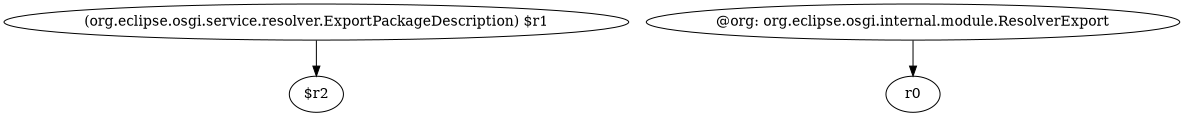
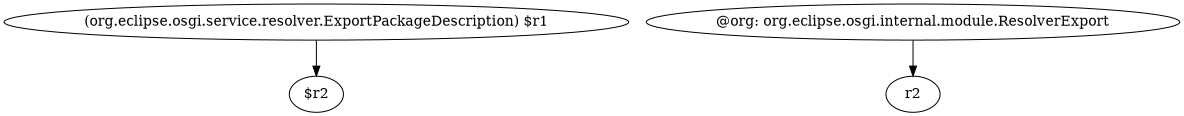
node "r0": label "r0" -> "r2"
